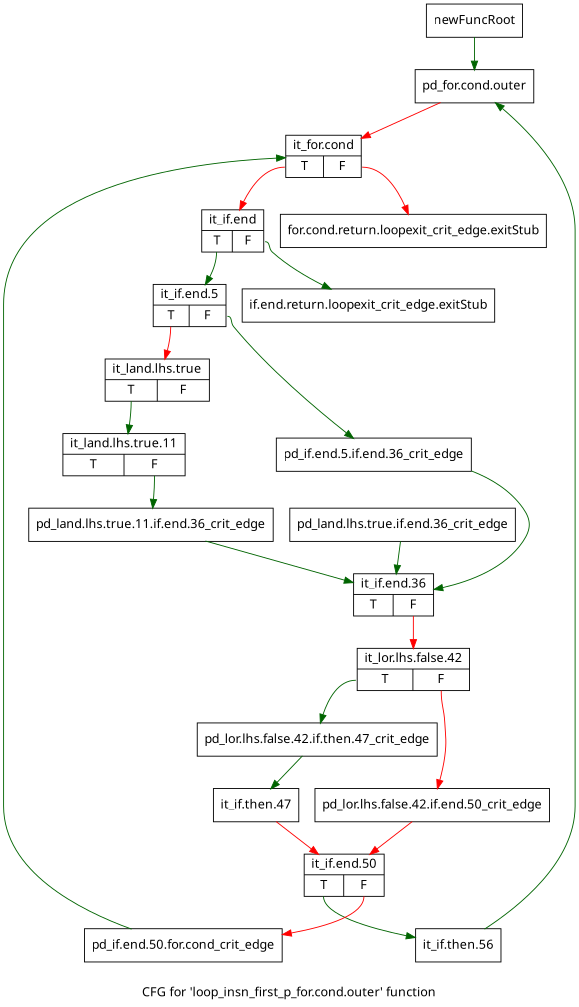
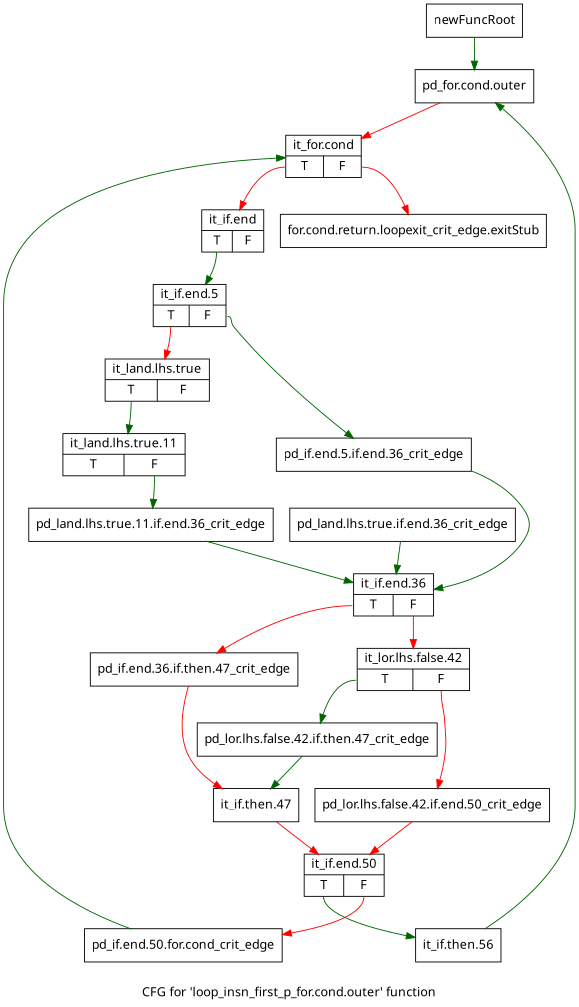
node "if.end.return.loopexit_crit_edge.exitStub": removed
node "pd_if.end.36.if.then.47_crit_edge": added
